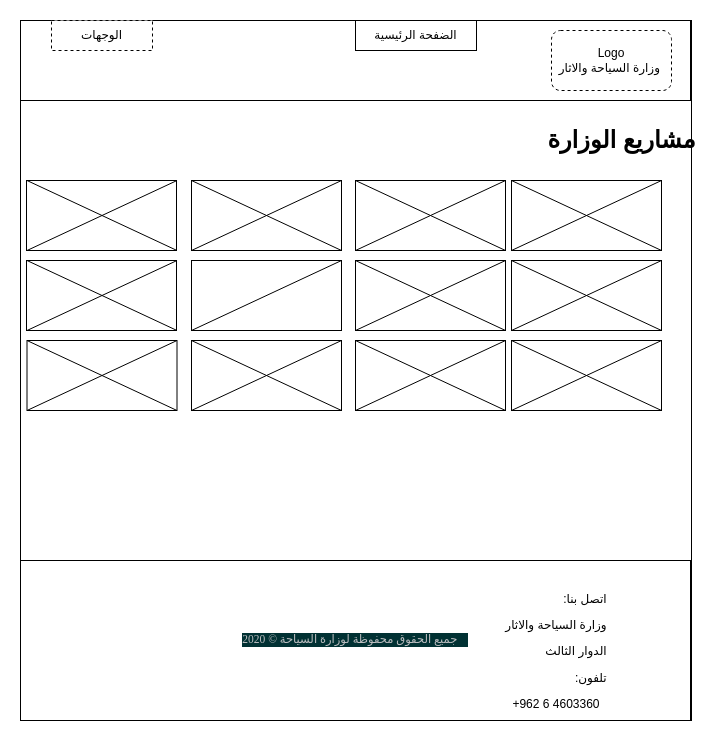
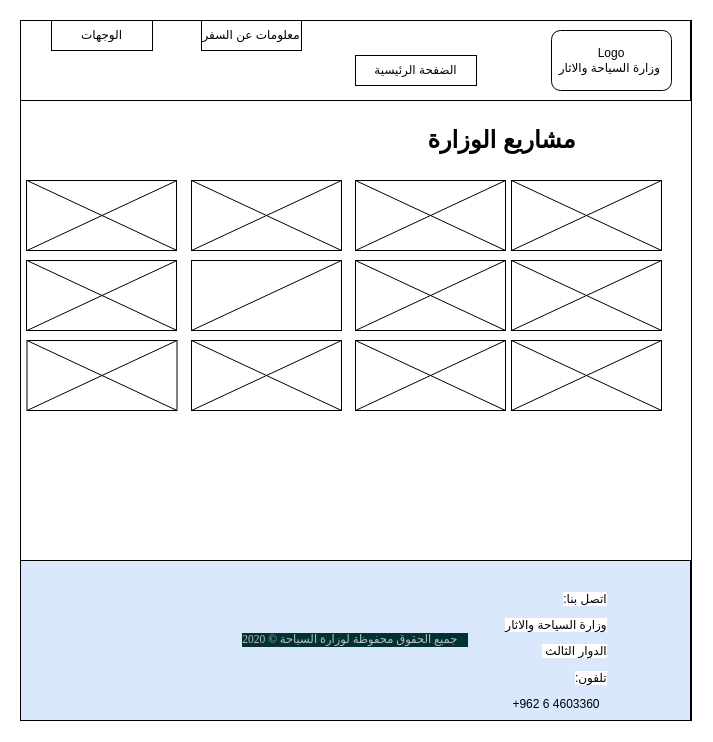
node "الوجهات": style dashed -> solid
node "معلومات عن السفر": added
node "الضفحة الرئيسية": moved (416, 36) -> (416, 71)
node "Logo وزارة السياحة والاثار": style dashed -> solid
node "مشاريع الوزارة": moved (622, 141) -> (502, 141)
node "جميع الحقوق محفوظة لوزارة السياحة © 2020": fillcolor #ffffff -> #dae8fc
